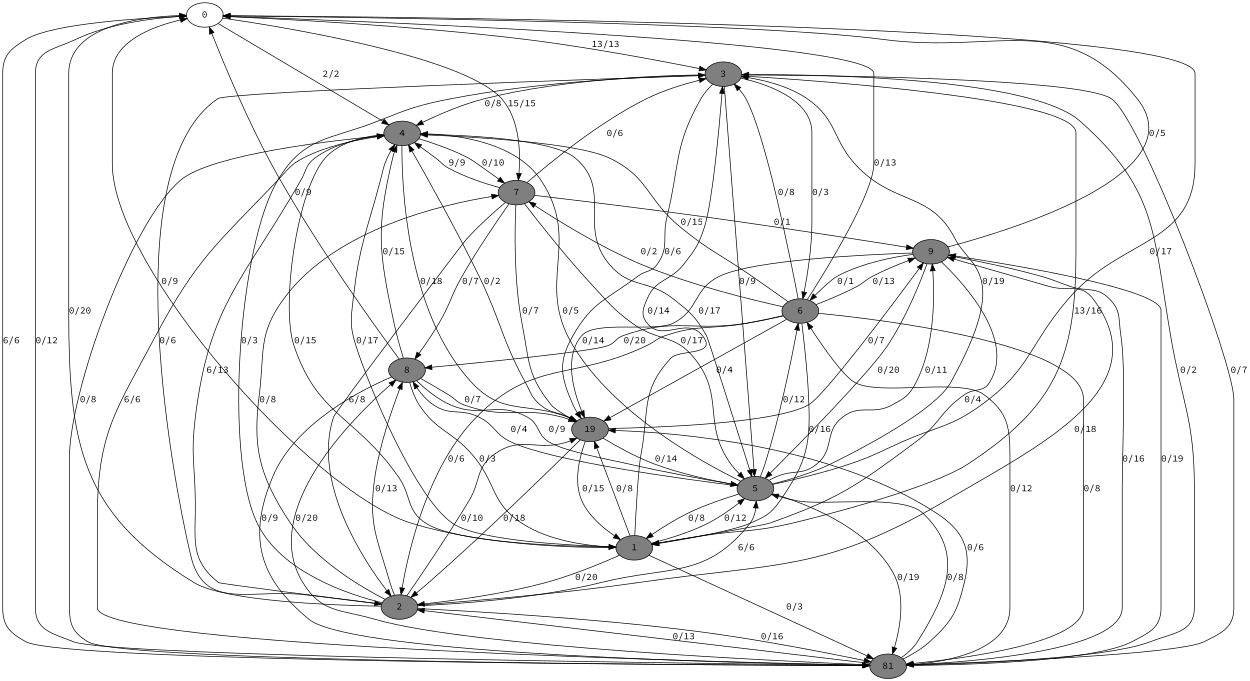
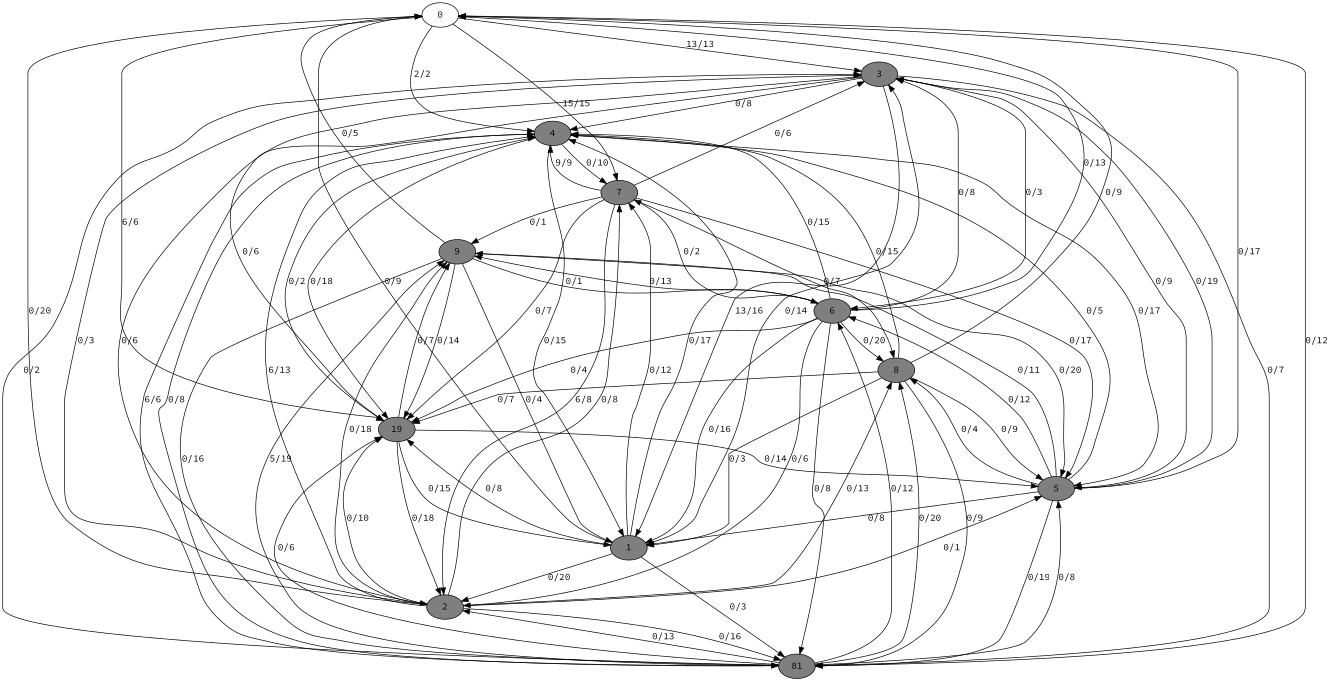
edge "81" -> "9": label "0/19" -> "5/19"
edge "1" -> "5": now "1" -> "7"
edge "2" -> "5": label "6/6" -> "0/1"
edge "0" -> "81": now "0" -> "19"
